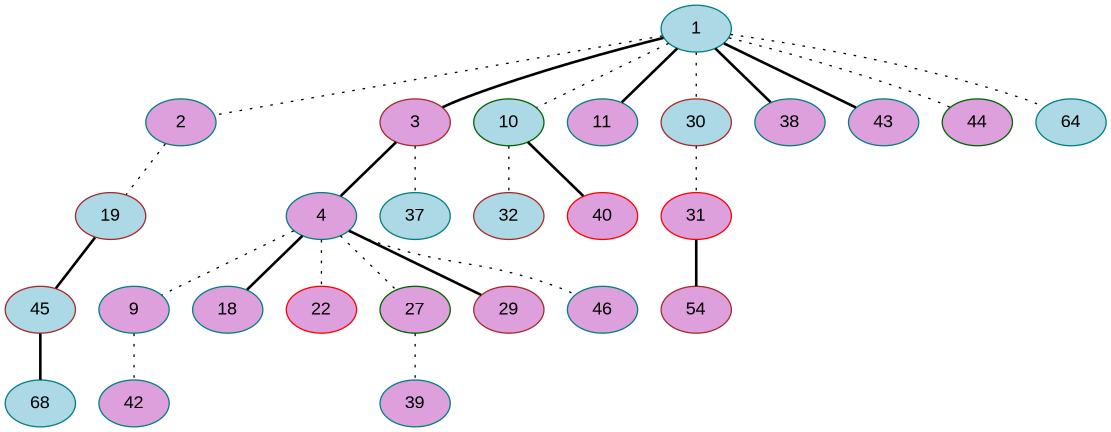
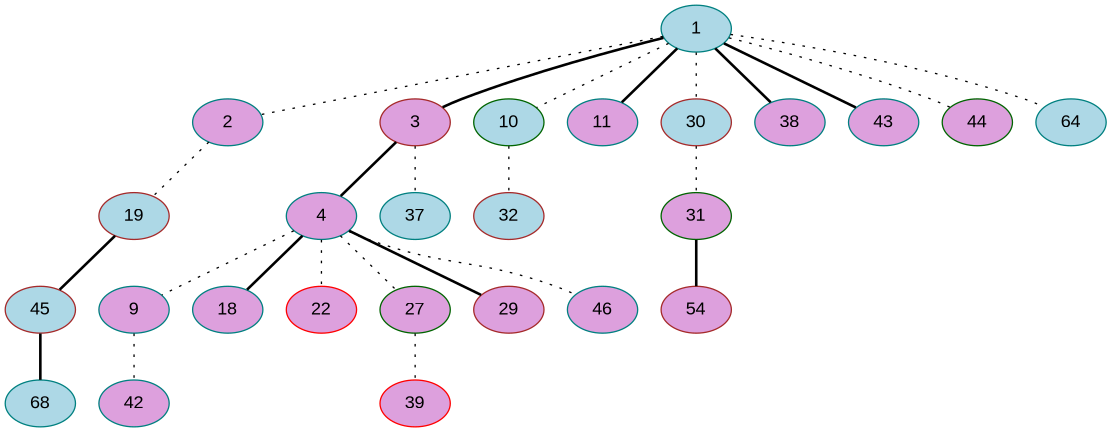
node "40": removed
node "31": color red -> darkgreen
node "39": color teal -> red
